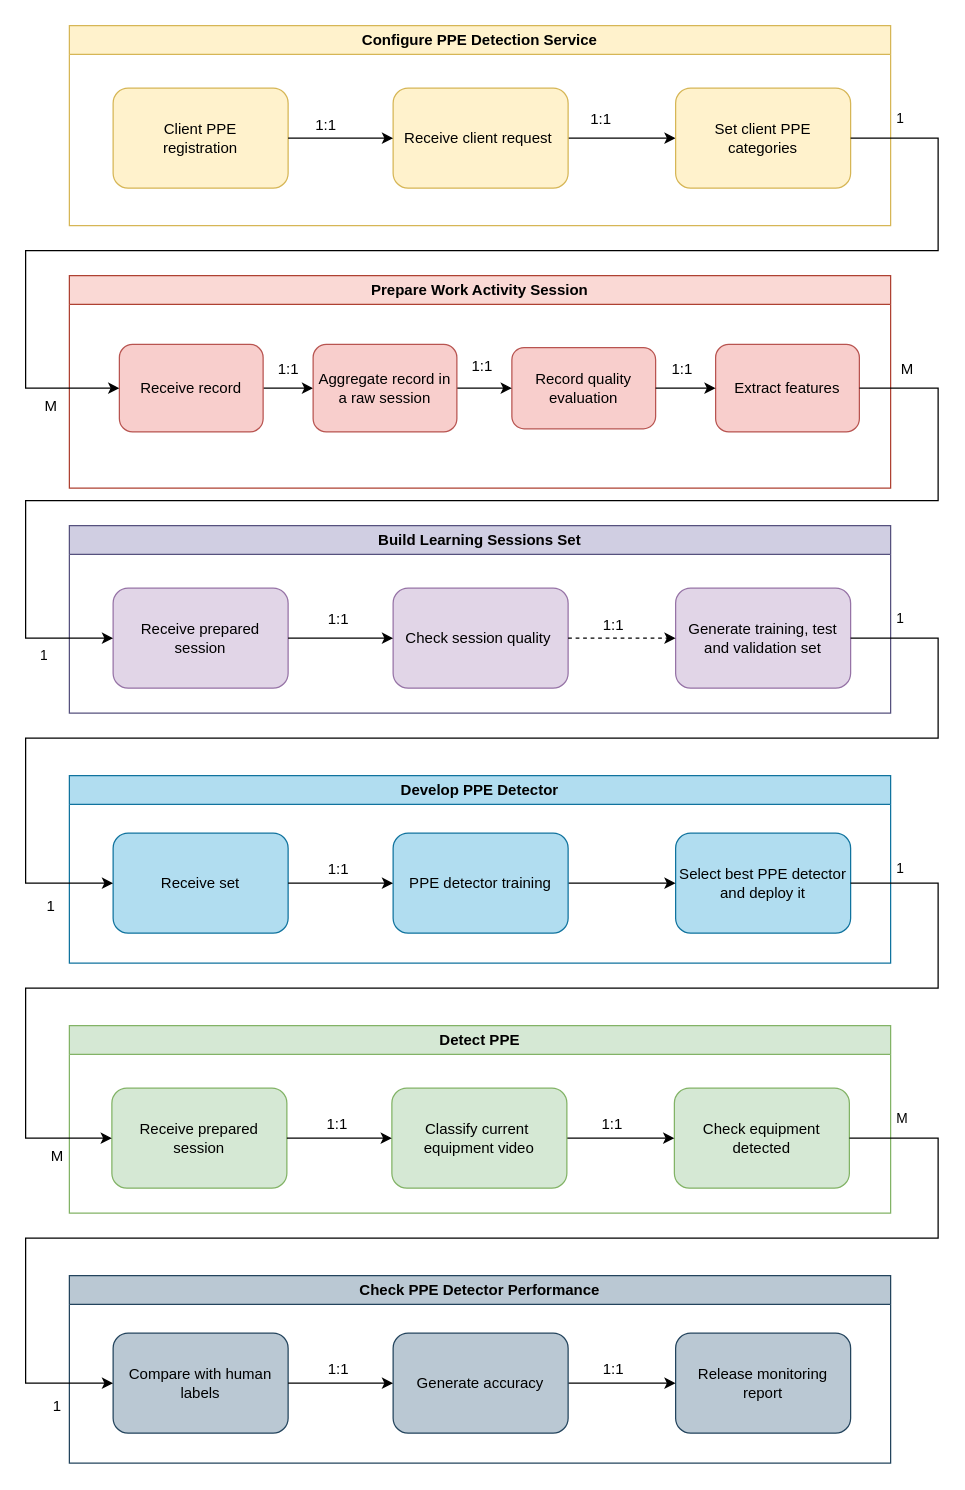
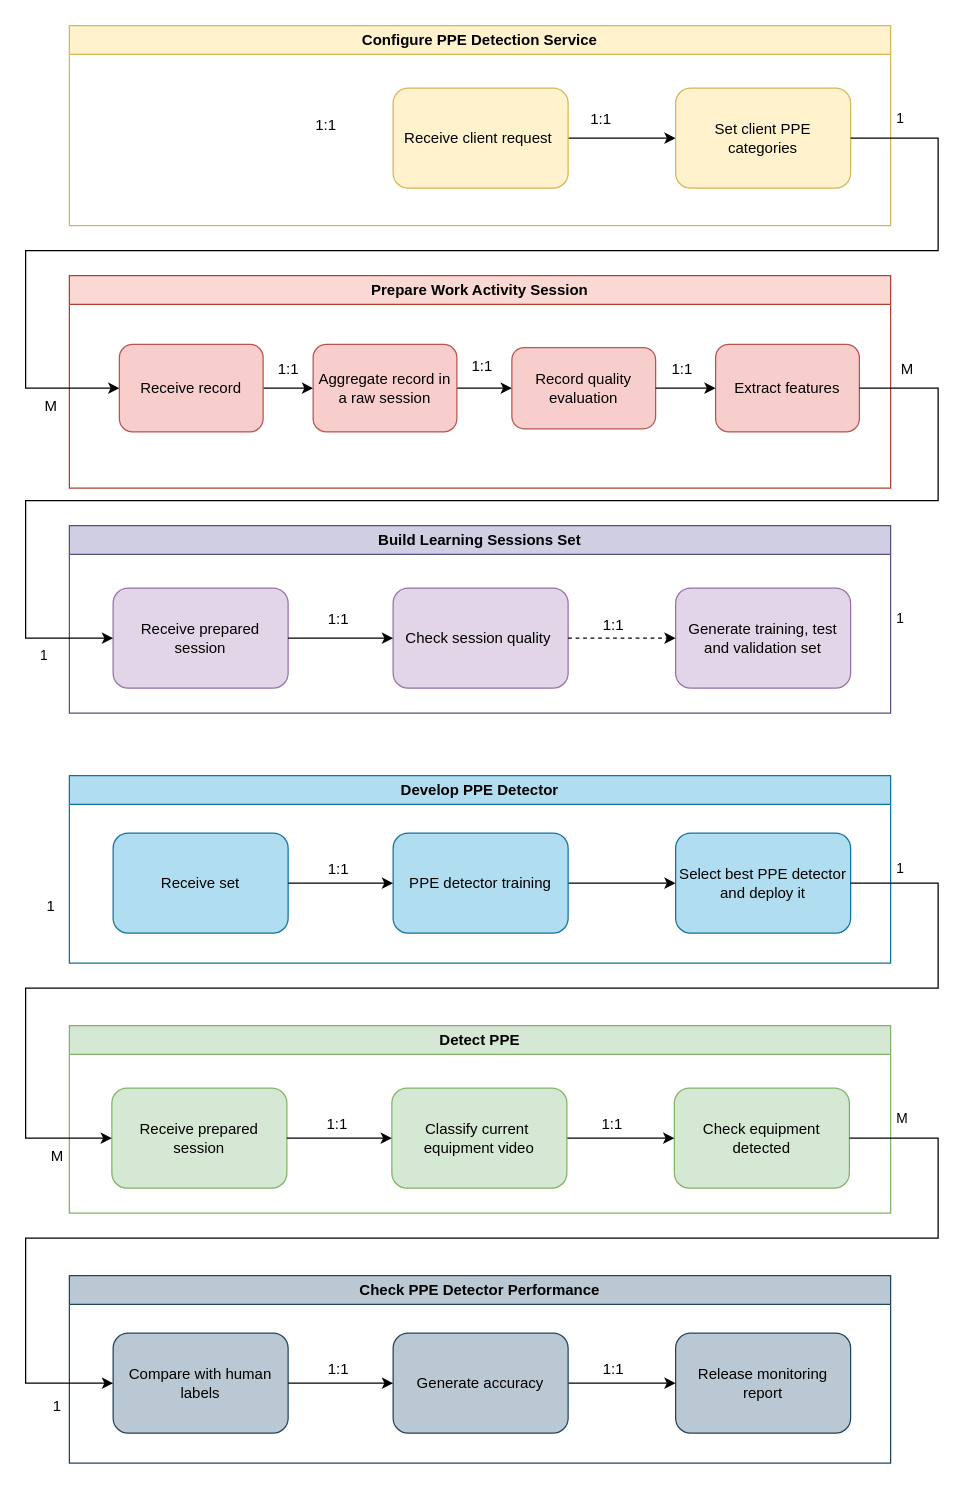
node "Client PPE registration": removed
edge "Client PPE registration" -> "Receive client request": removed
edge "Generate training, test and validation set" -> "Receive set": removed
